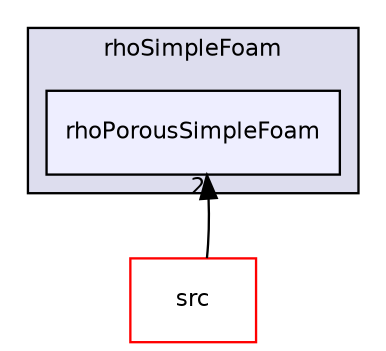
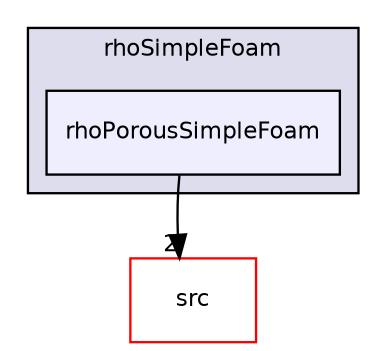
edge "src" -> "rhoPorousSimpleFoam": reversed
